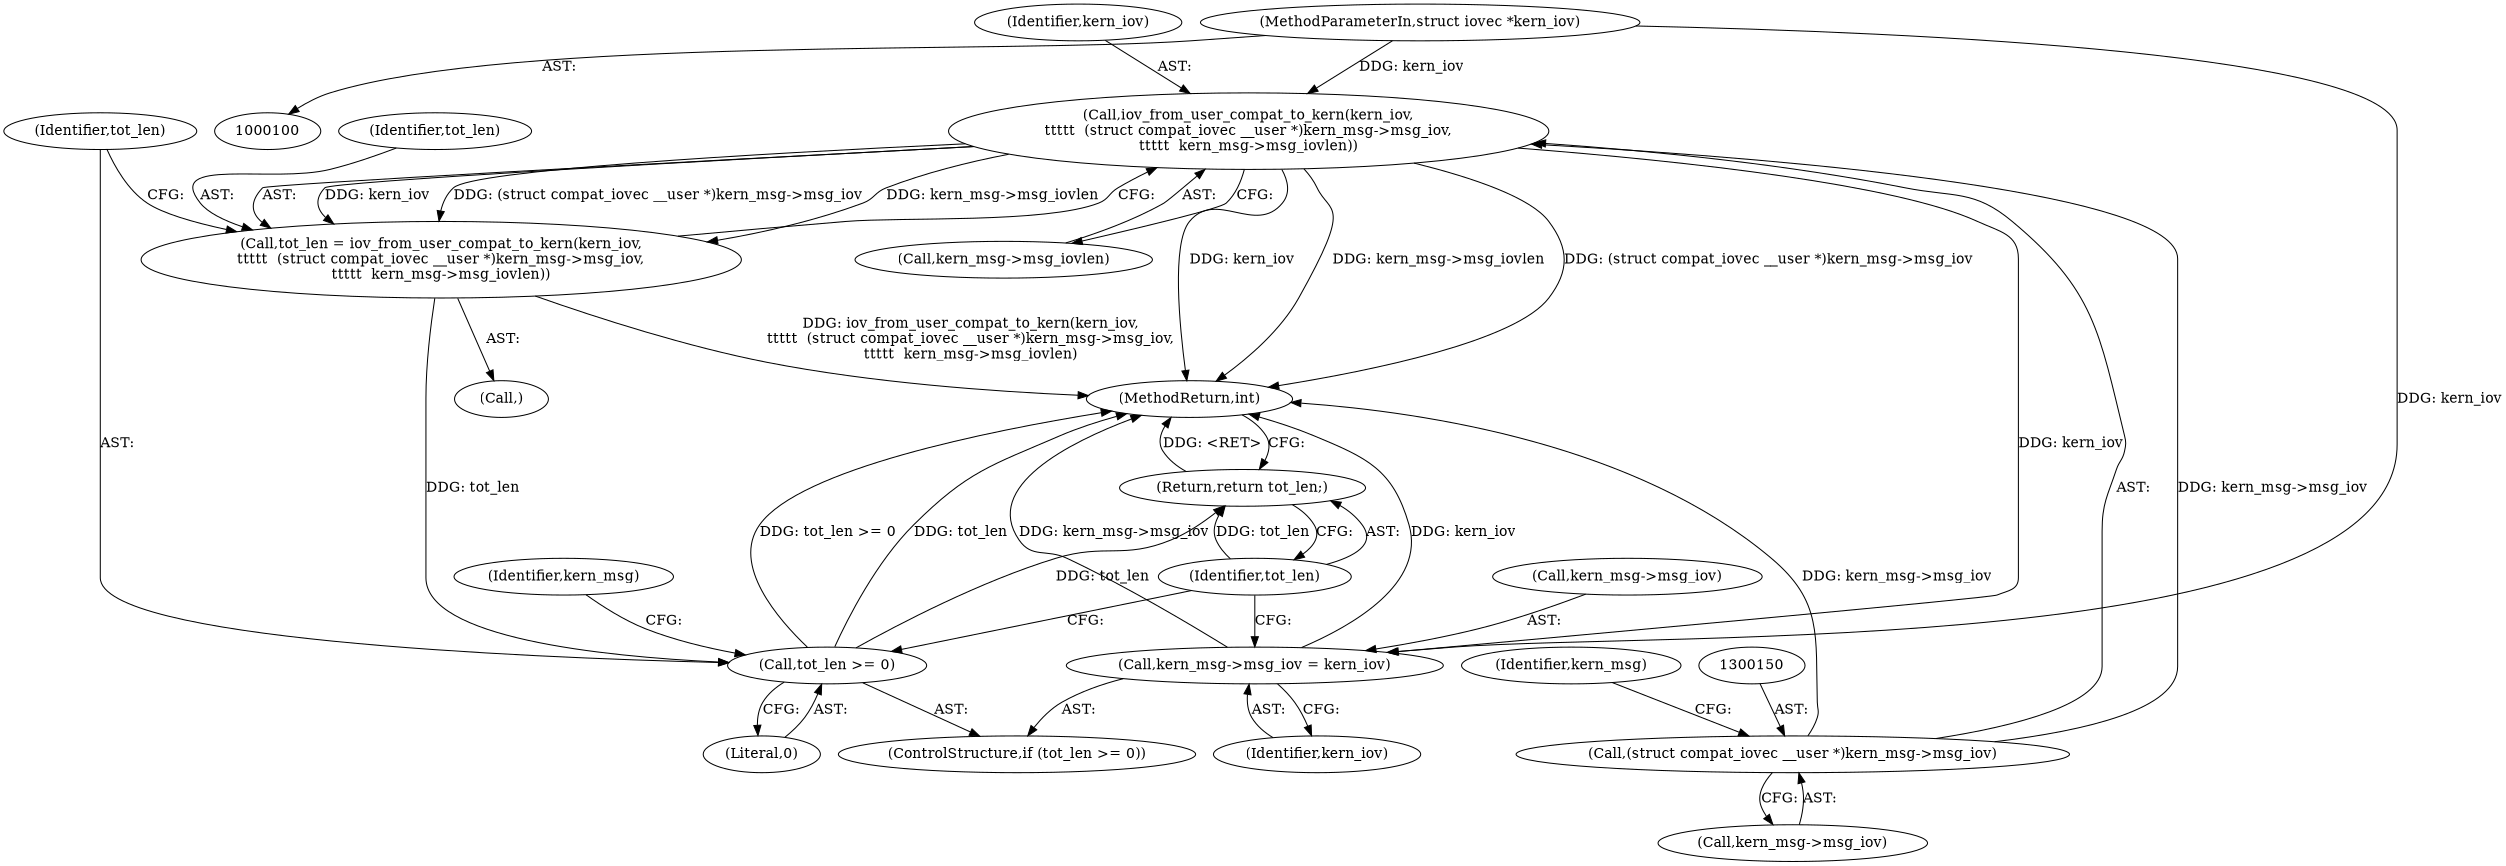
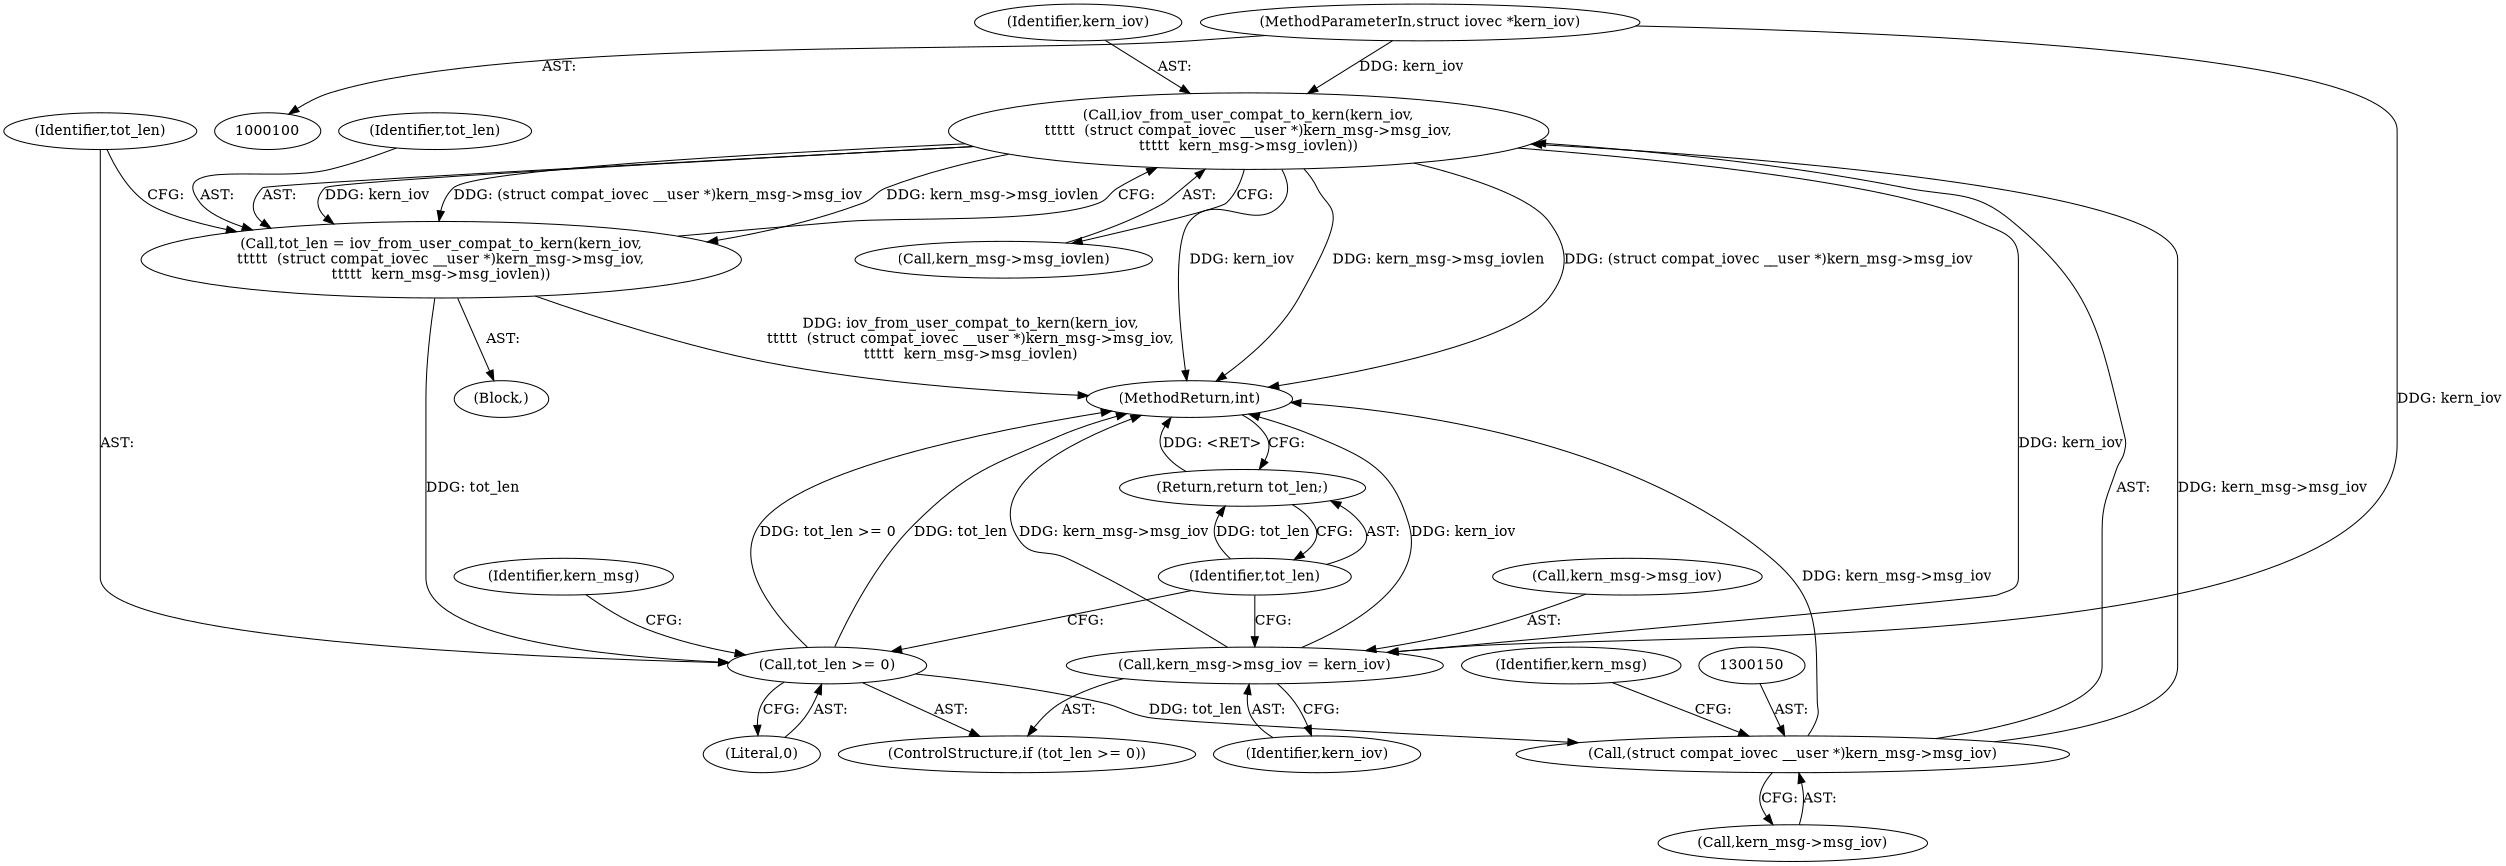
node "(Call,)": label "(Call,)" -> "(Block,)"
edge "(Call,tot_len >= 0)" -> "(Return,return tot_len;)": now "(Call,tot_len >= 0)" -> "(Call,(struct compat_iovec __user *)kern_msg->msg_iov)"
